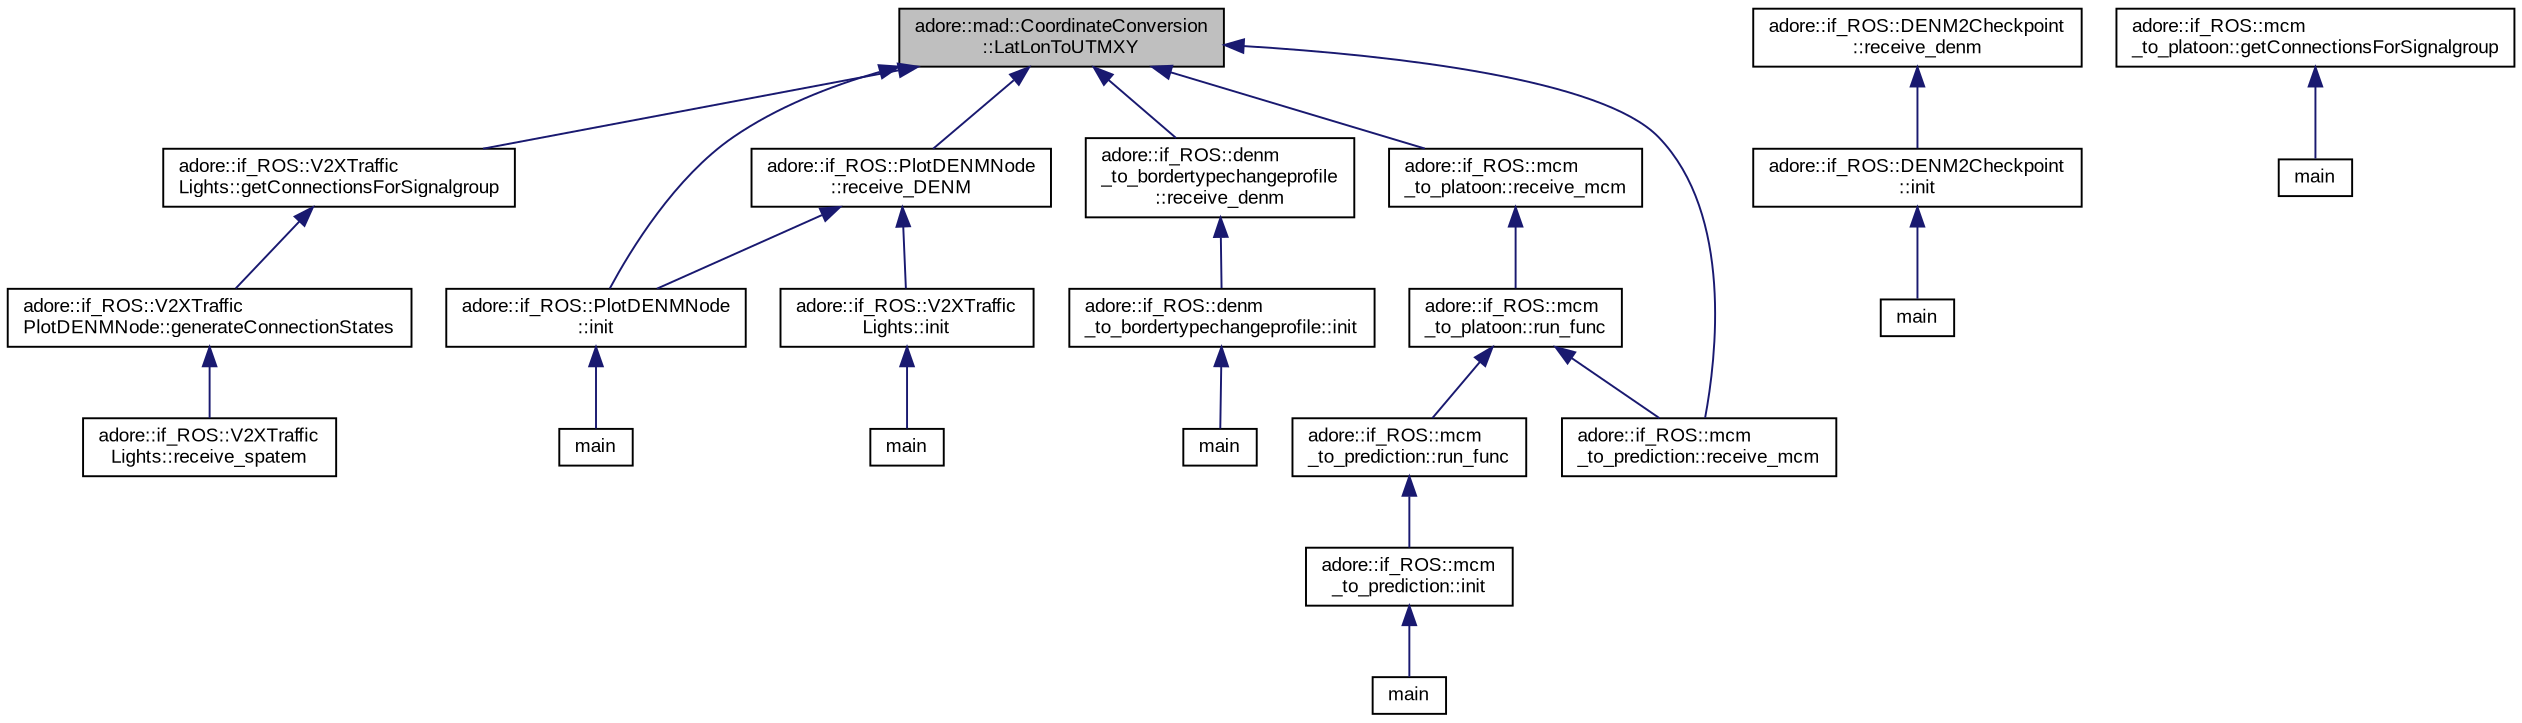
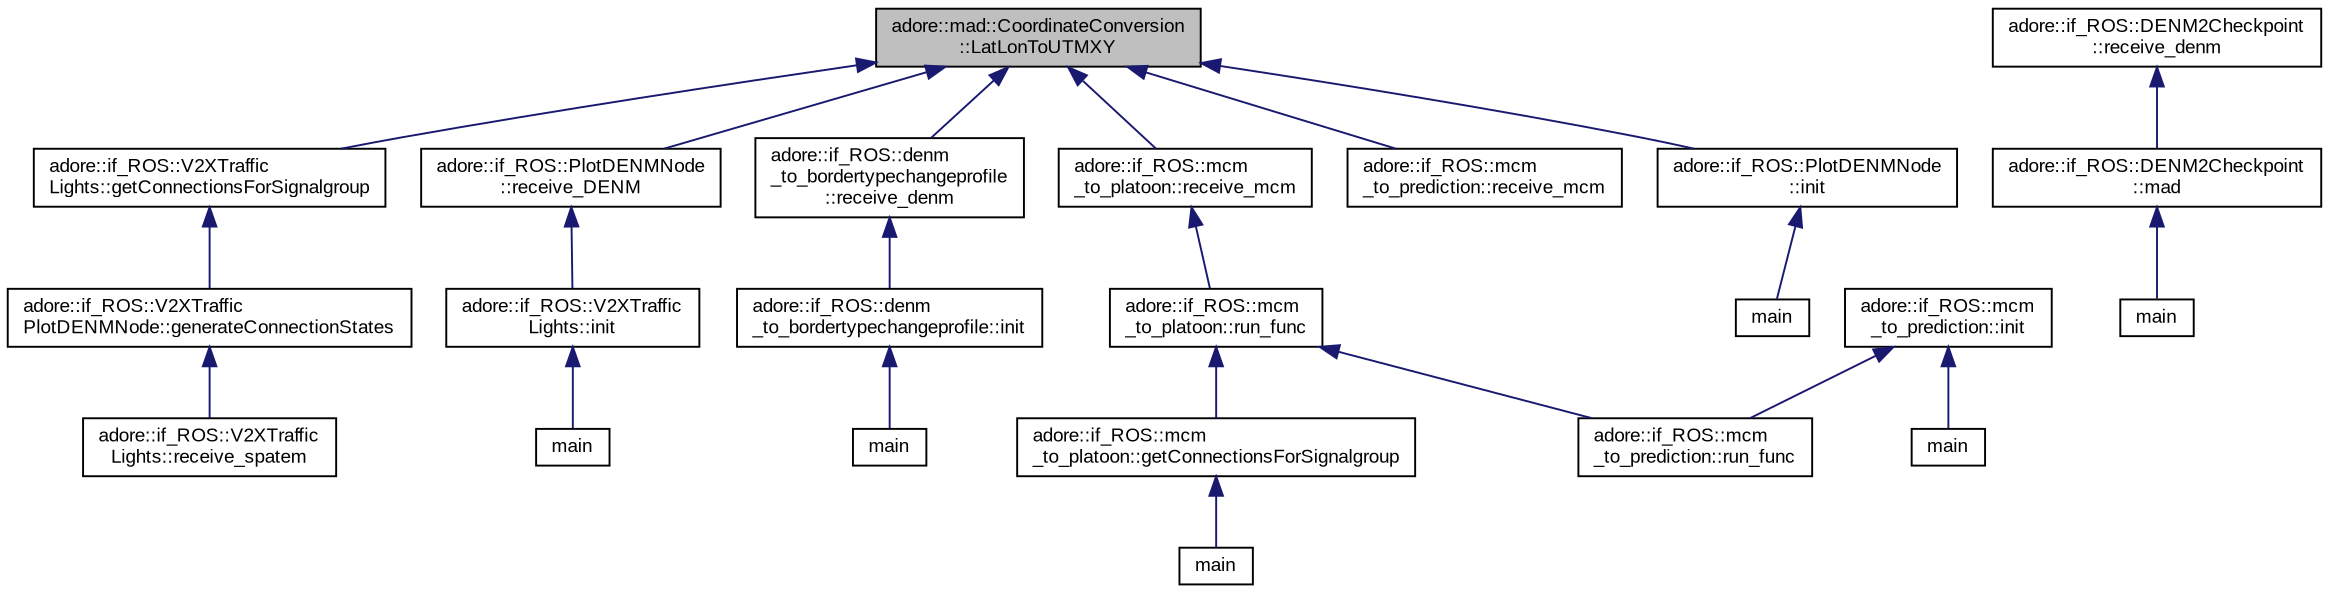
node "adore::if_ROS::DENM2Checkpoint ::init": label "adore::if_ROS::DENM2Checkpoint ::init" -> "adore::if_ROS::DENM2Checkpoint ::mad"
edge "adore::if_ROS::PlotDENMNode ::init" -> "adore::if_ROS::PlotDENMNode ::receive_DENM": removed
edge "adore::if_ROS::mcm _to_prediction::receive_mcm" -> "adore::if_ROS::mcm _to_platoon::run_func": now "adore::if_ROS::mcm _to_platoon::getConnectionsForSignalgroup" -> "adore::if_ROS::mcm _to_platoon::run_func"
edge "adore::if_ROS::mcm _to_prediction::init" -> "adore::if_ROS::mcm _to_prediction::run_func": reversed
